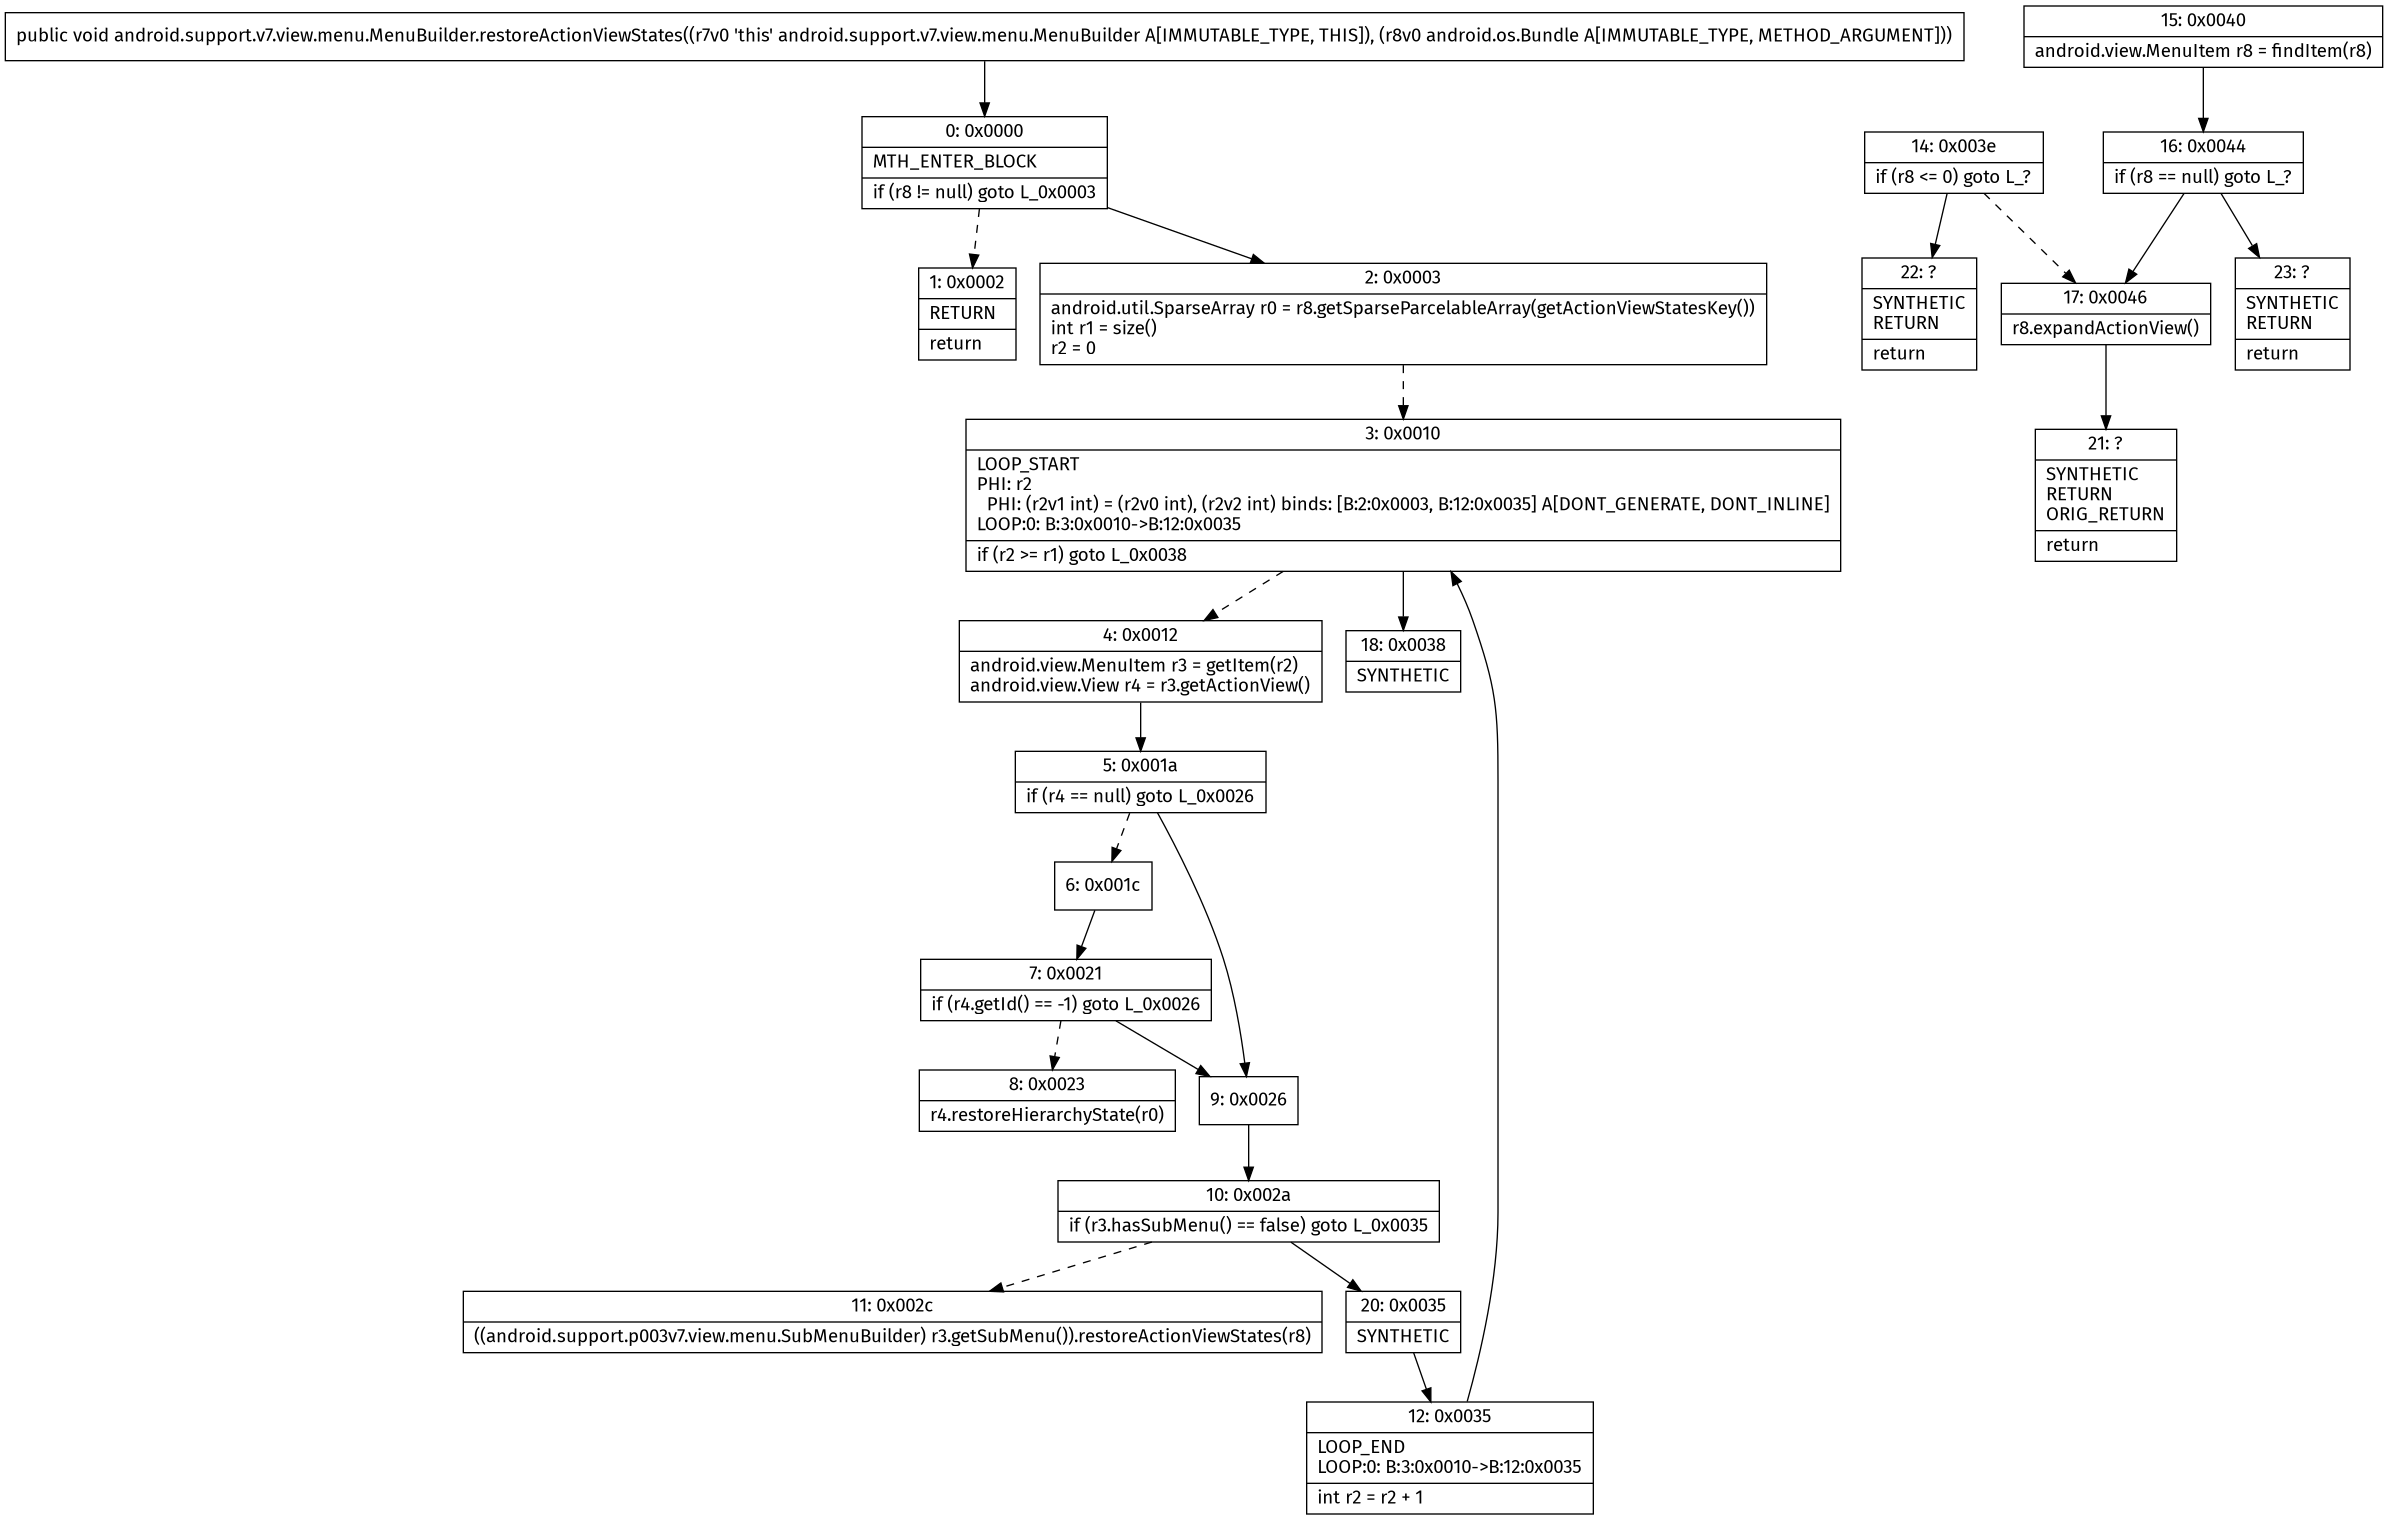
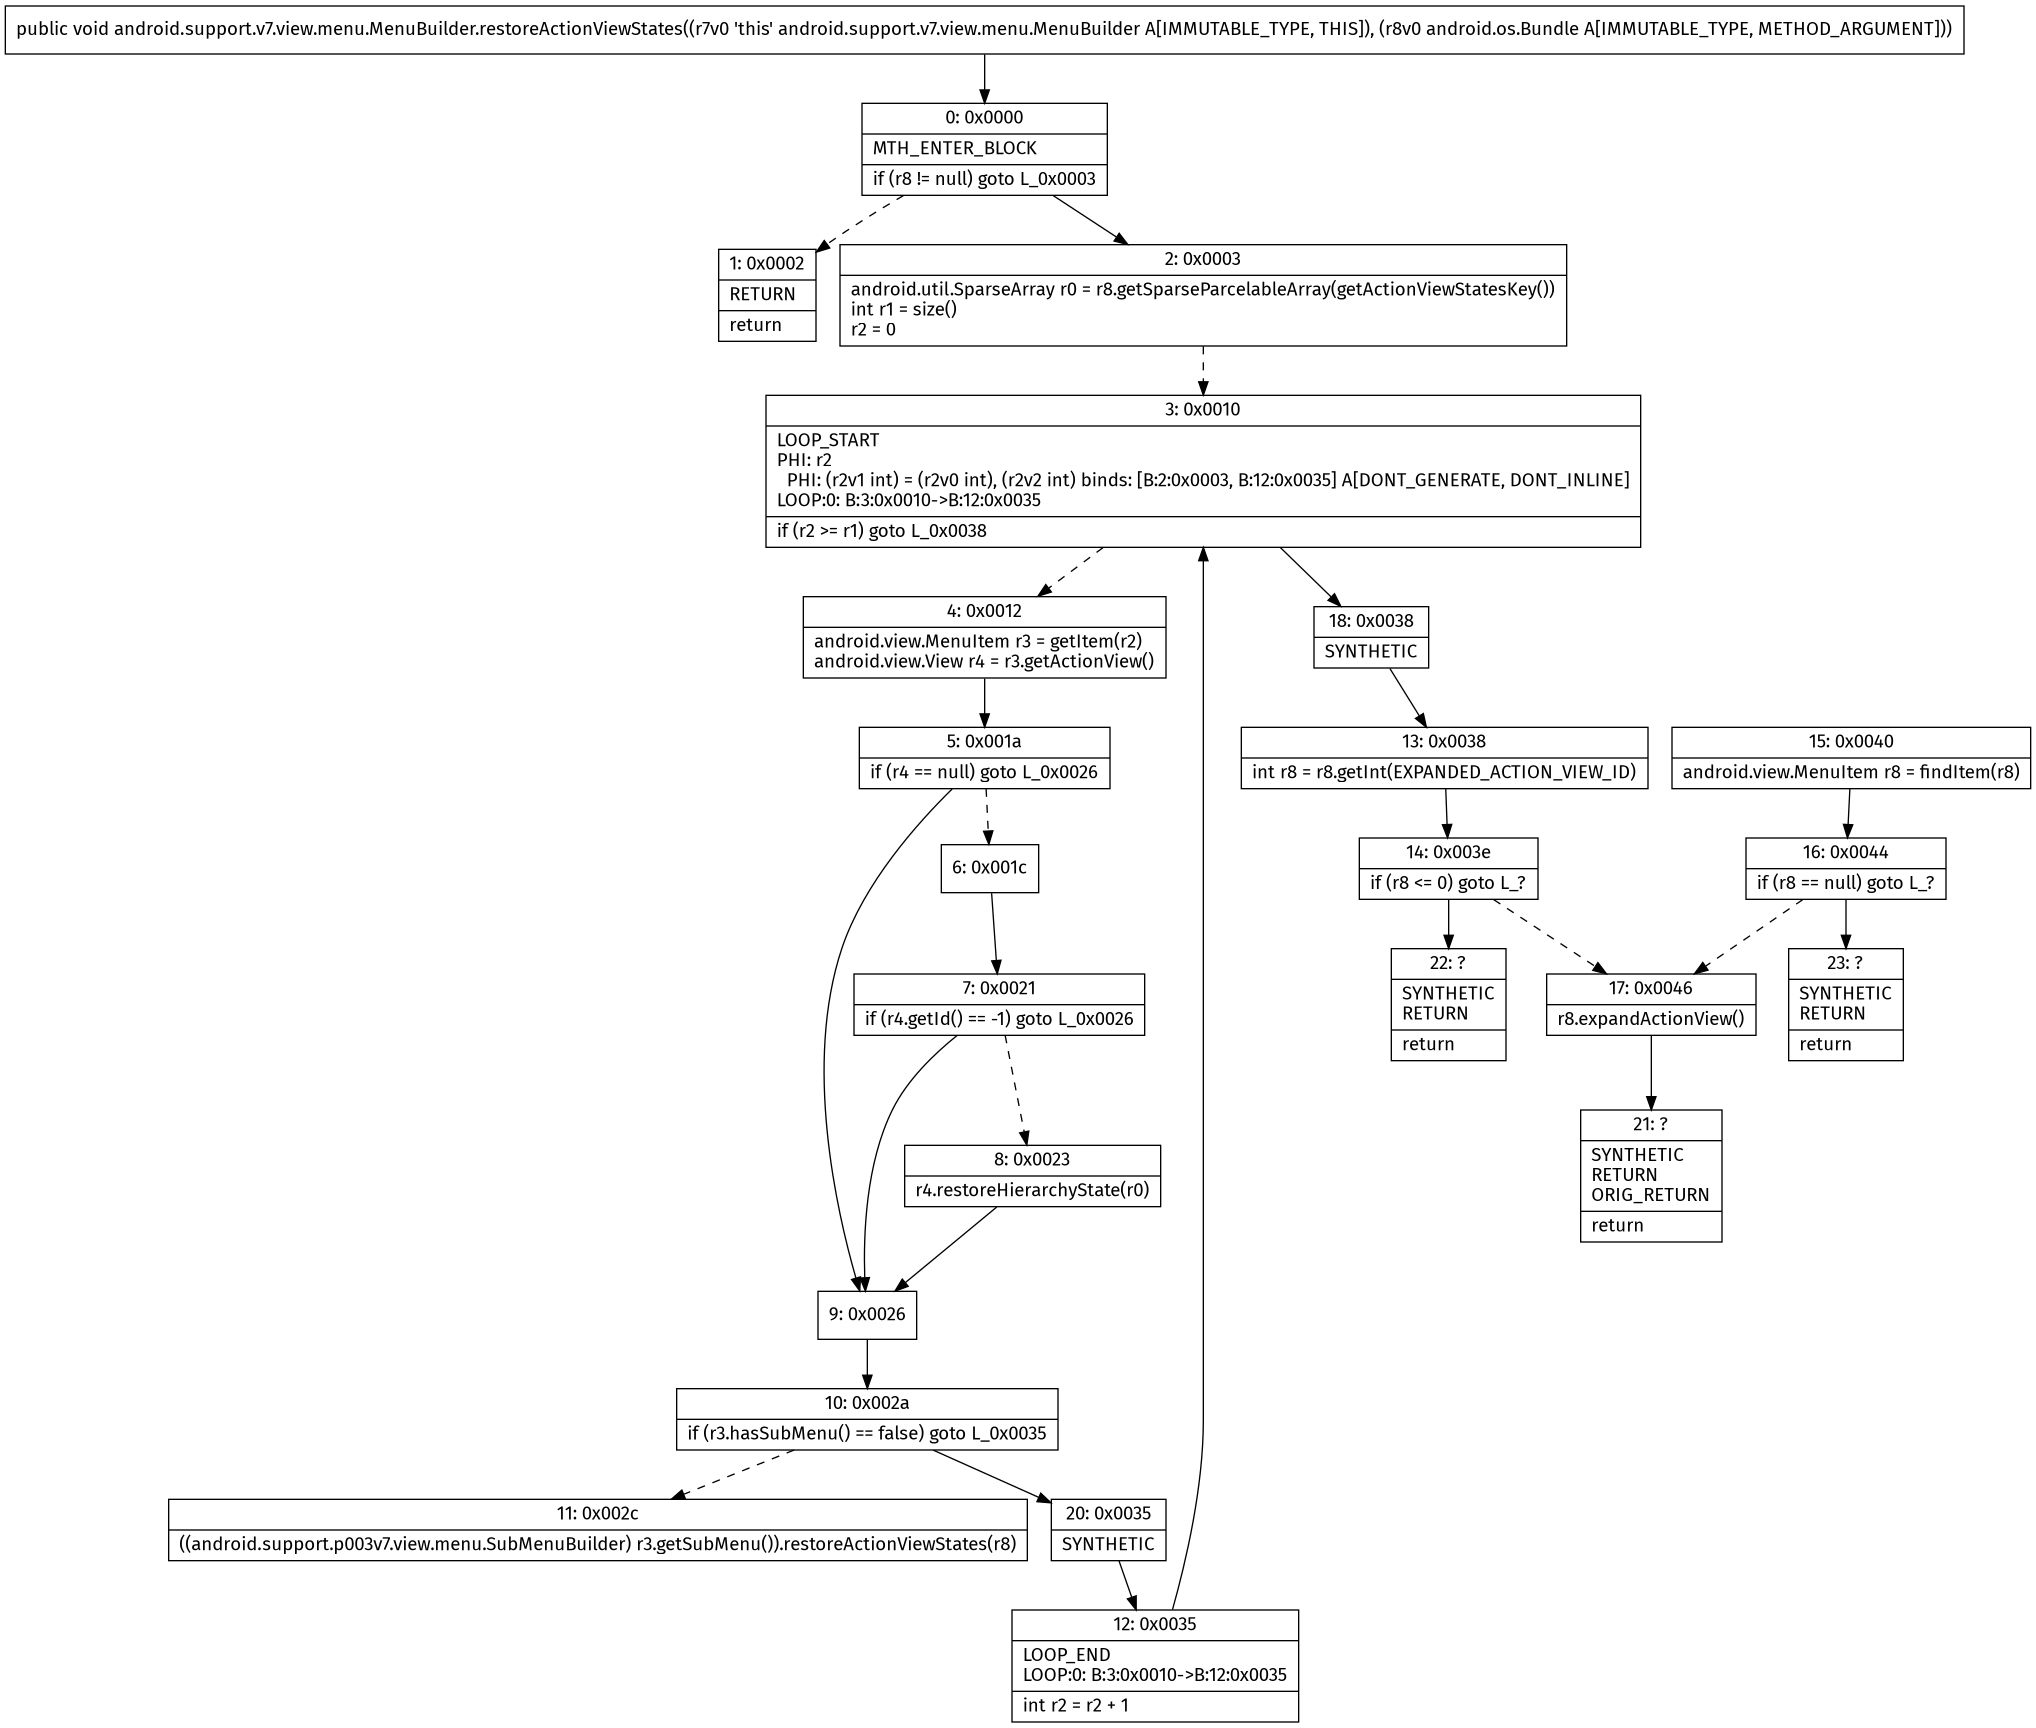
edge "16: 0x0044" -> "17: 0x0046": style solid -> dashed
node "13: 0x0038": added
edge "8: 0x0023" -> "9: 0x0026": added
